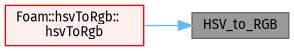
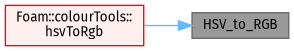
node "Foam::hsvToRgb:: hsvToRgb": label "Foam::hsvToRgb:: hsvToRgb" -> "Foam::colourTools:: hsvToRgb"
